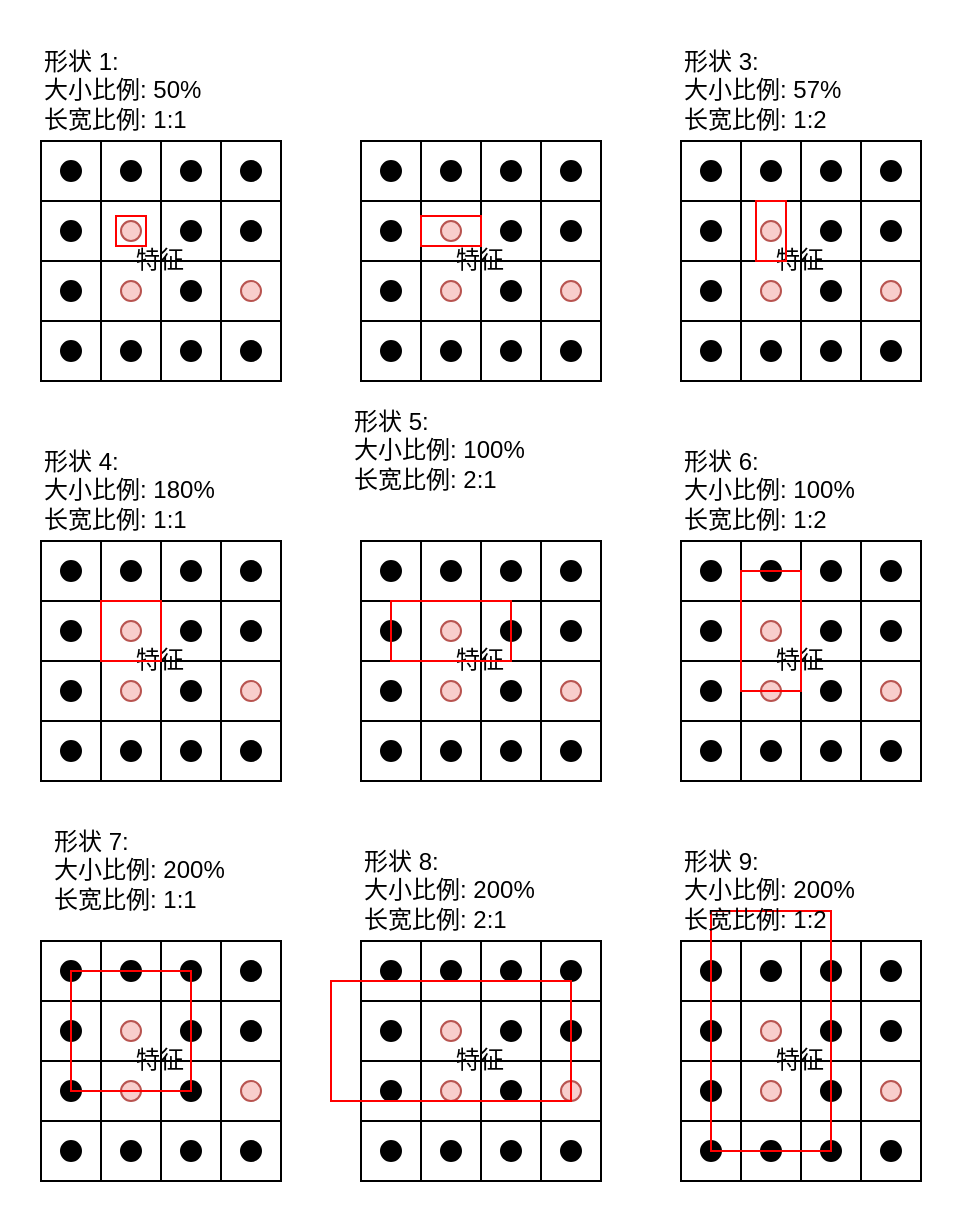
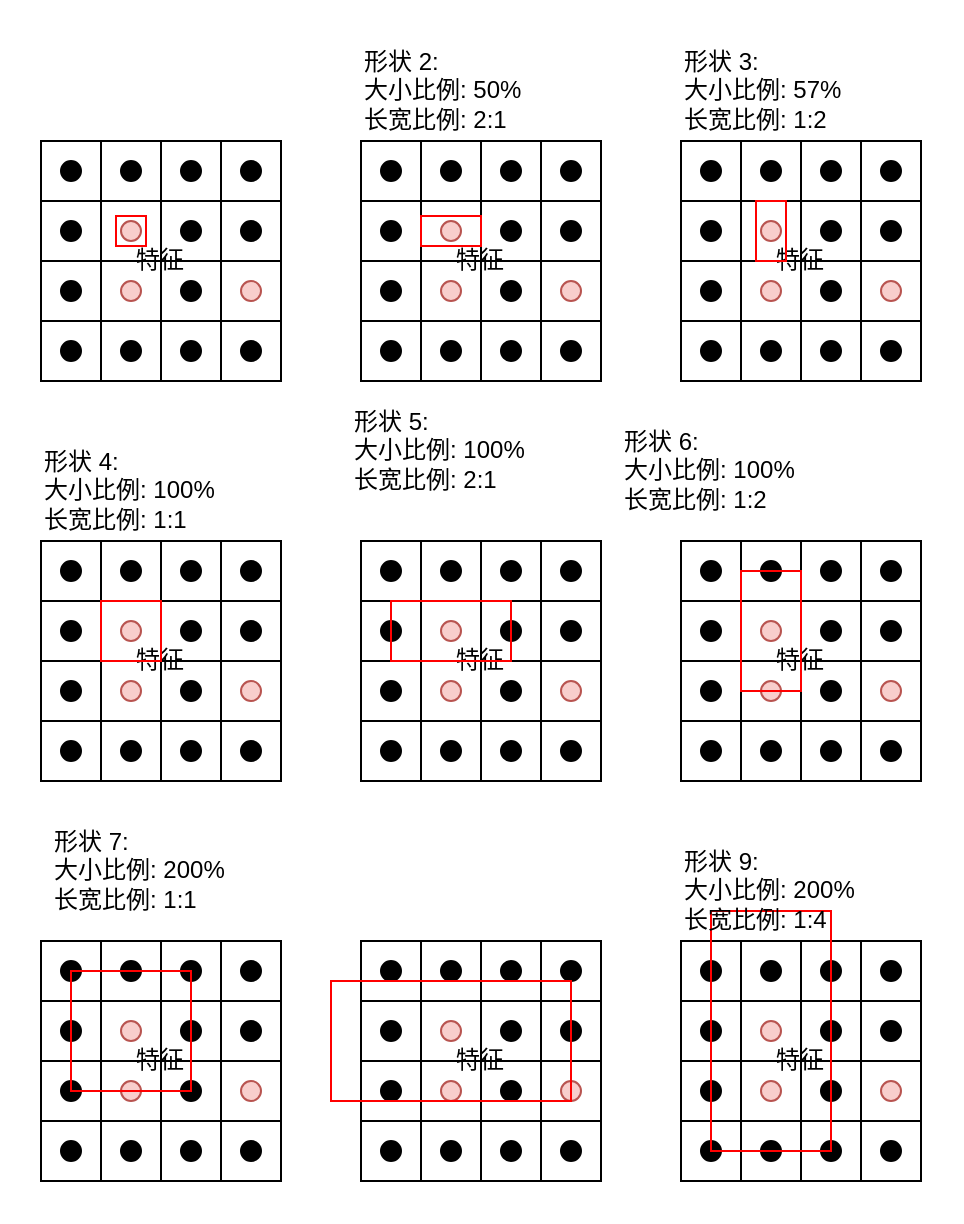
node "形状 1: 大小比例: 50% 长宽比例: 1:1": removed
node "形状 2: 大小比例: 50% 长宽比例: 2:1": added
node "形状 4: 大小比例: 180% 长宽比例: 1:1": label "形状 4: 大小比例: 180% 长宽比例: 1:1" -> "形状 4: 大小比例: 100% 长宽比例: 1:1"
node "形状 6: 大小比例: 100% 长宽比例: 1:2": moved (781, 491) -> (721, 471)
node "形状 8: 大小比例: 200% 长宽比例: 2:1": removed
node "形状 9: 大小比例: 200% 长宽比例: 1:2": label "形状 9: 大小比例: 200% 长宽比例: 1:2" -> "形状 9: 大小比例: 200% 长宽比例: 1:4"
